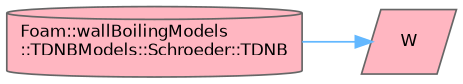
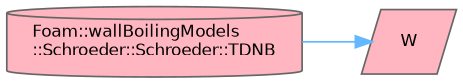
node "Foam::wallBoilingModels ::TDNBModels::Schroeder::TDNB": label "Foam::wallBoilingModels ::TDNBModels::Schroeder::TDNB" -> "Foam::wallBoilingModels ::Schroeder::Schroeder::TDNB"
